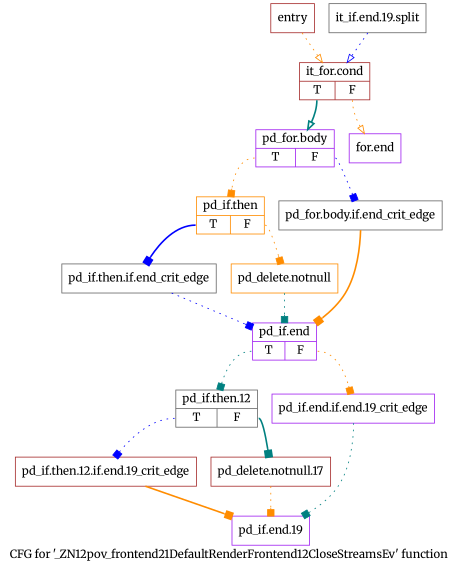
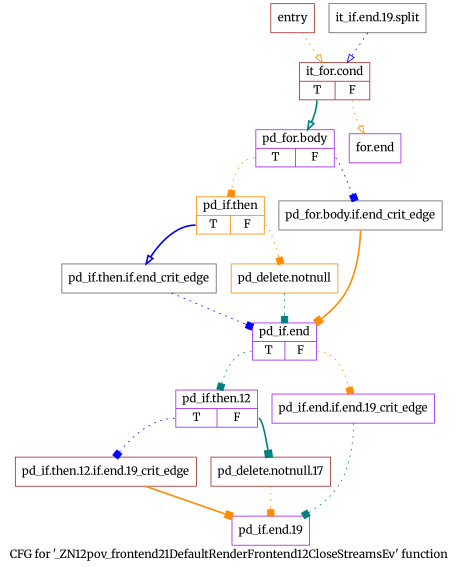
edge "pd_if.then" -> "pd_if.then.if.end_crit_edge": arrowhead box -> onormal
node "pd_if.then.12": color gray40 -> purple
